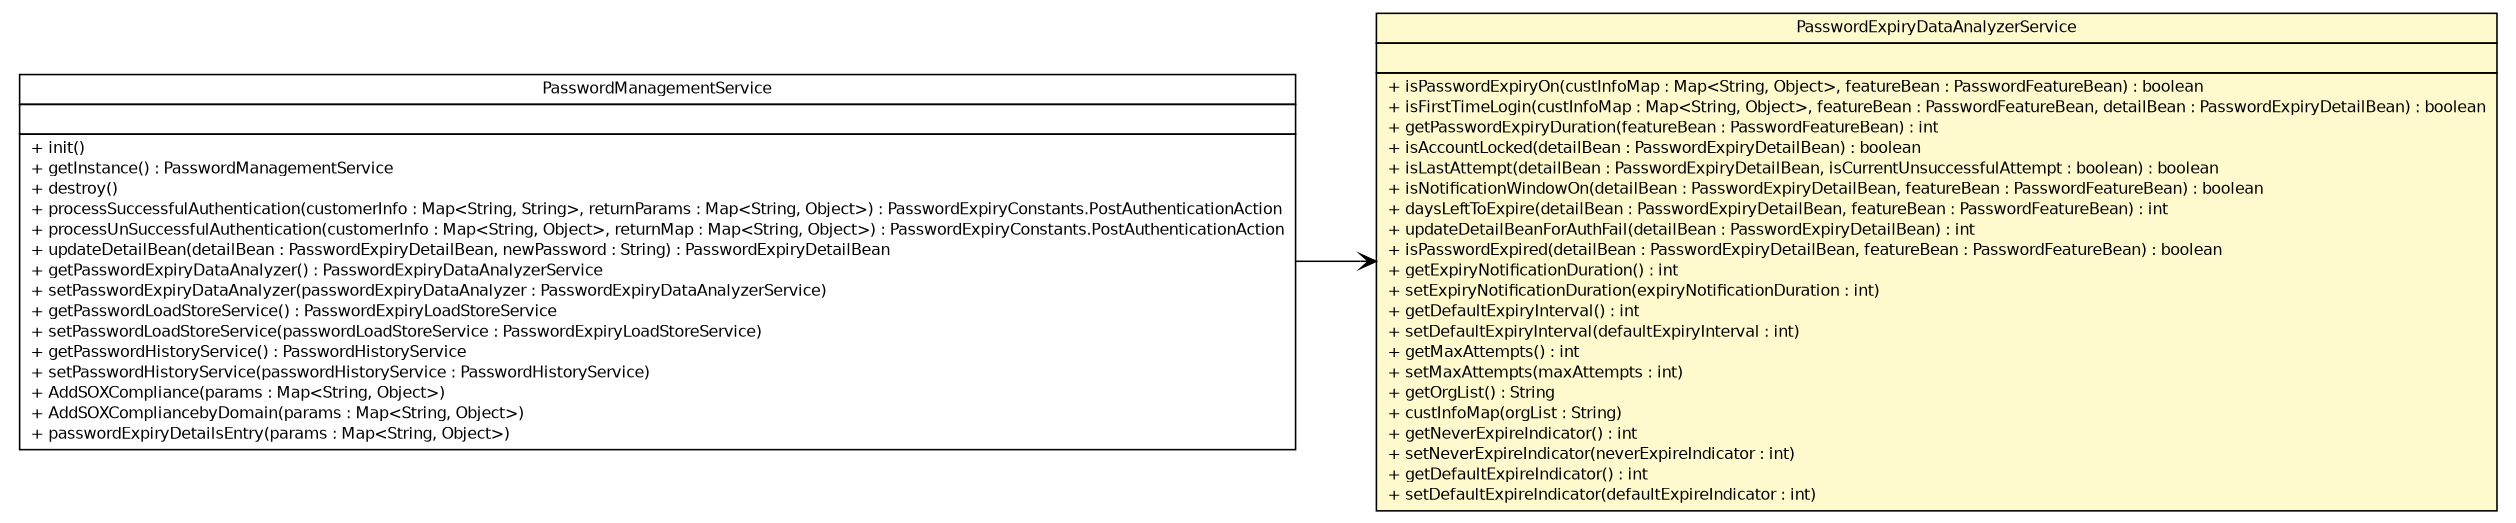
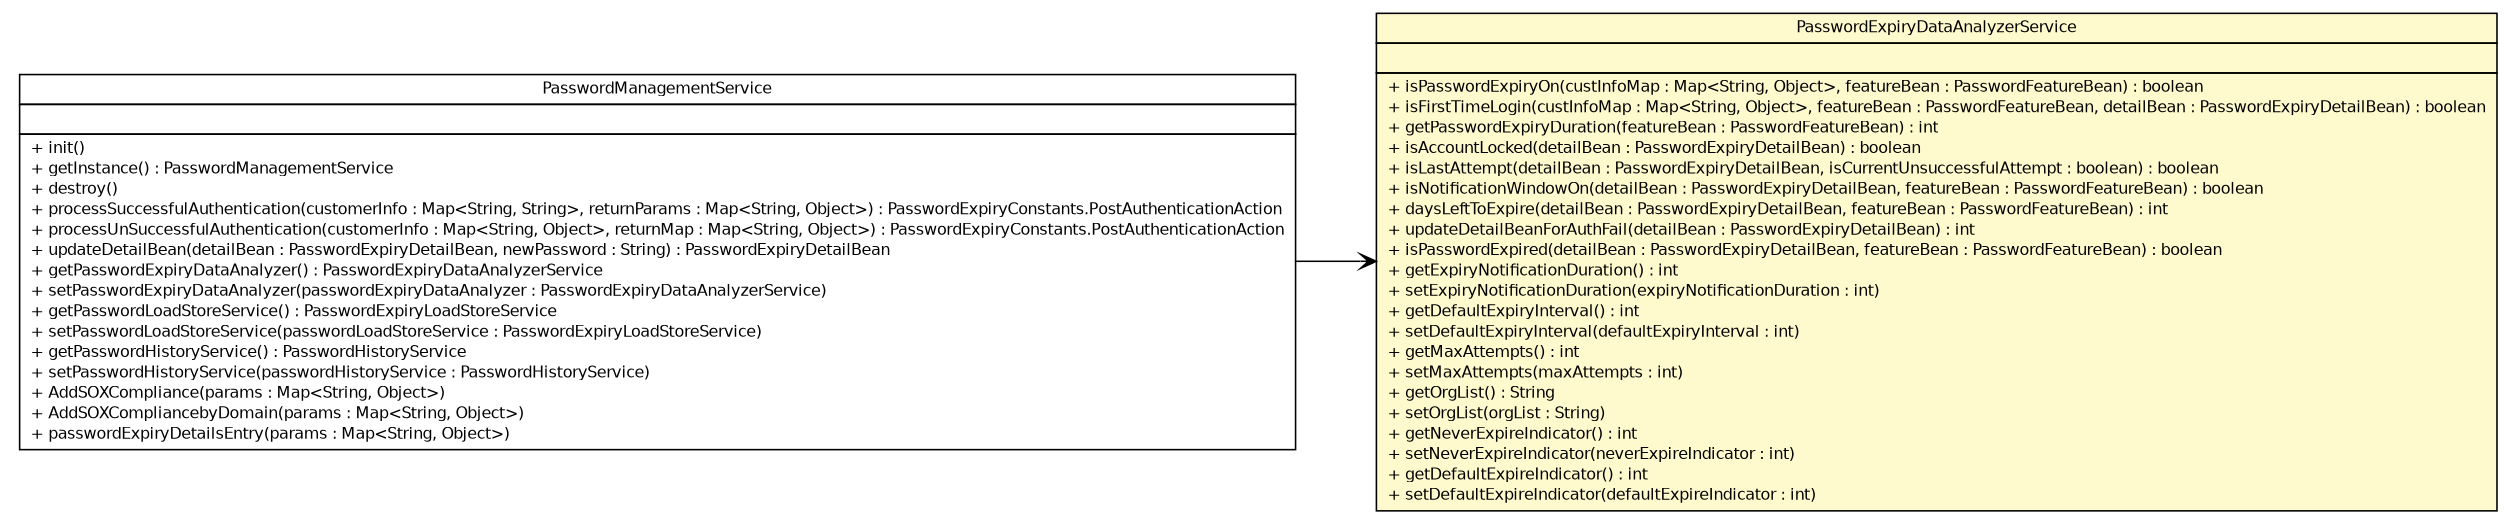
node "PasswordExpiryDataAnalyzerService": text "+ custInfoMap(orgList : String)" -> "+ setOrgList(orgList : String)"
